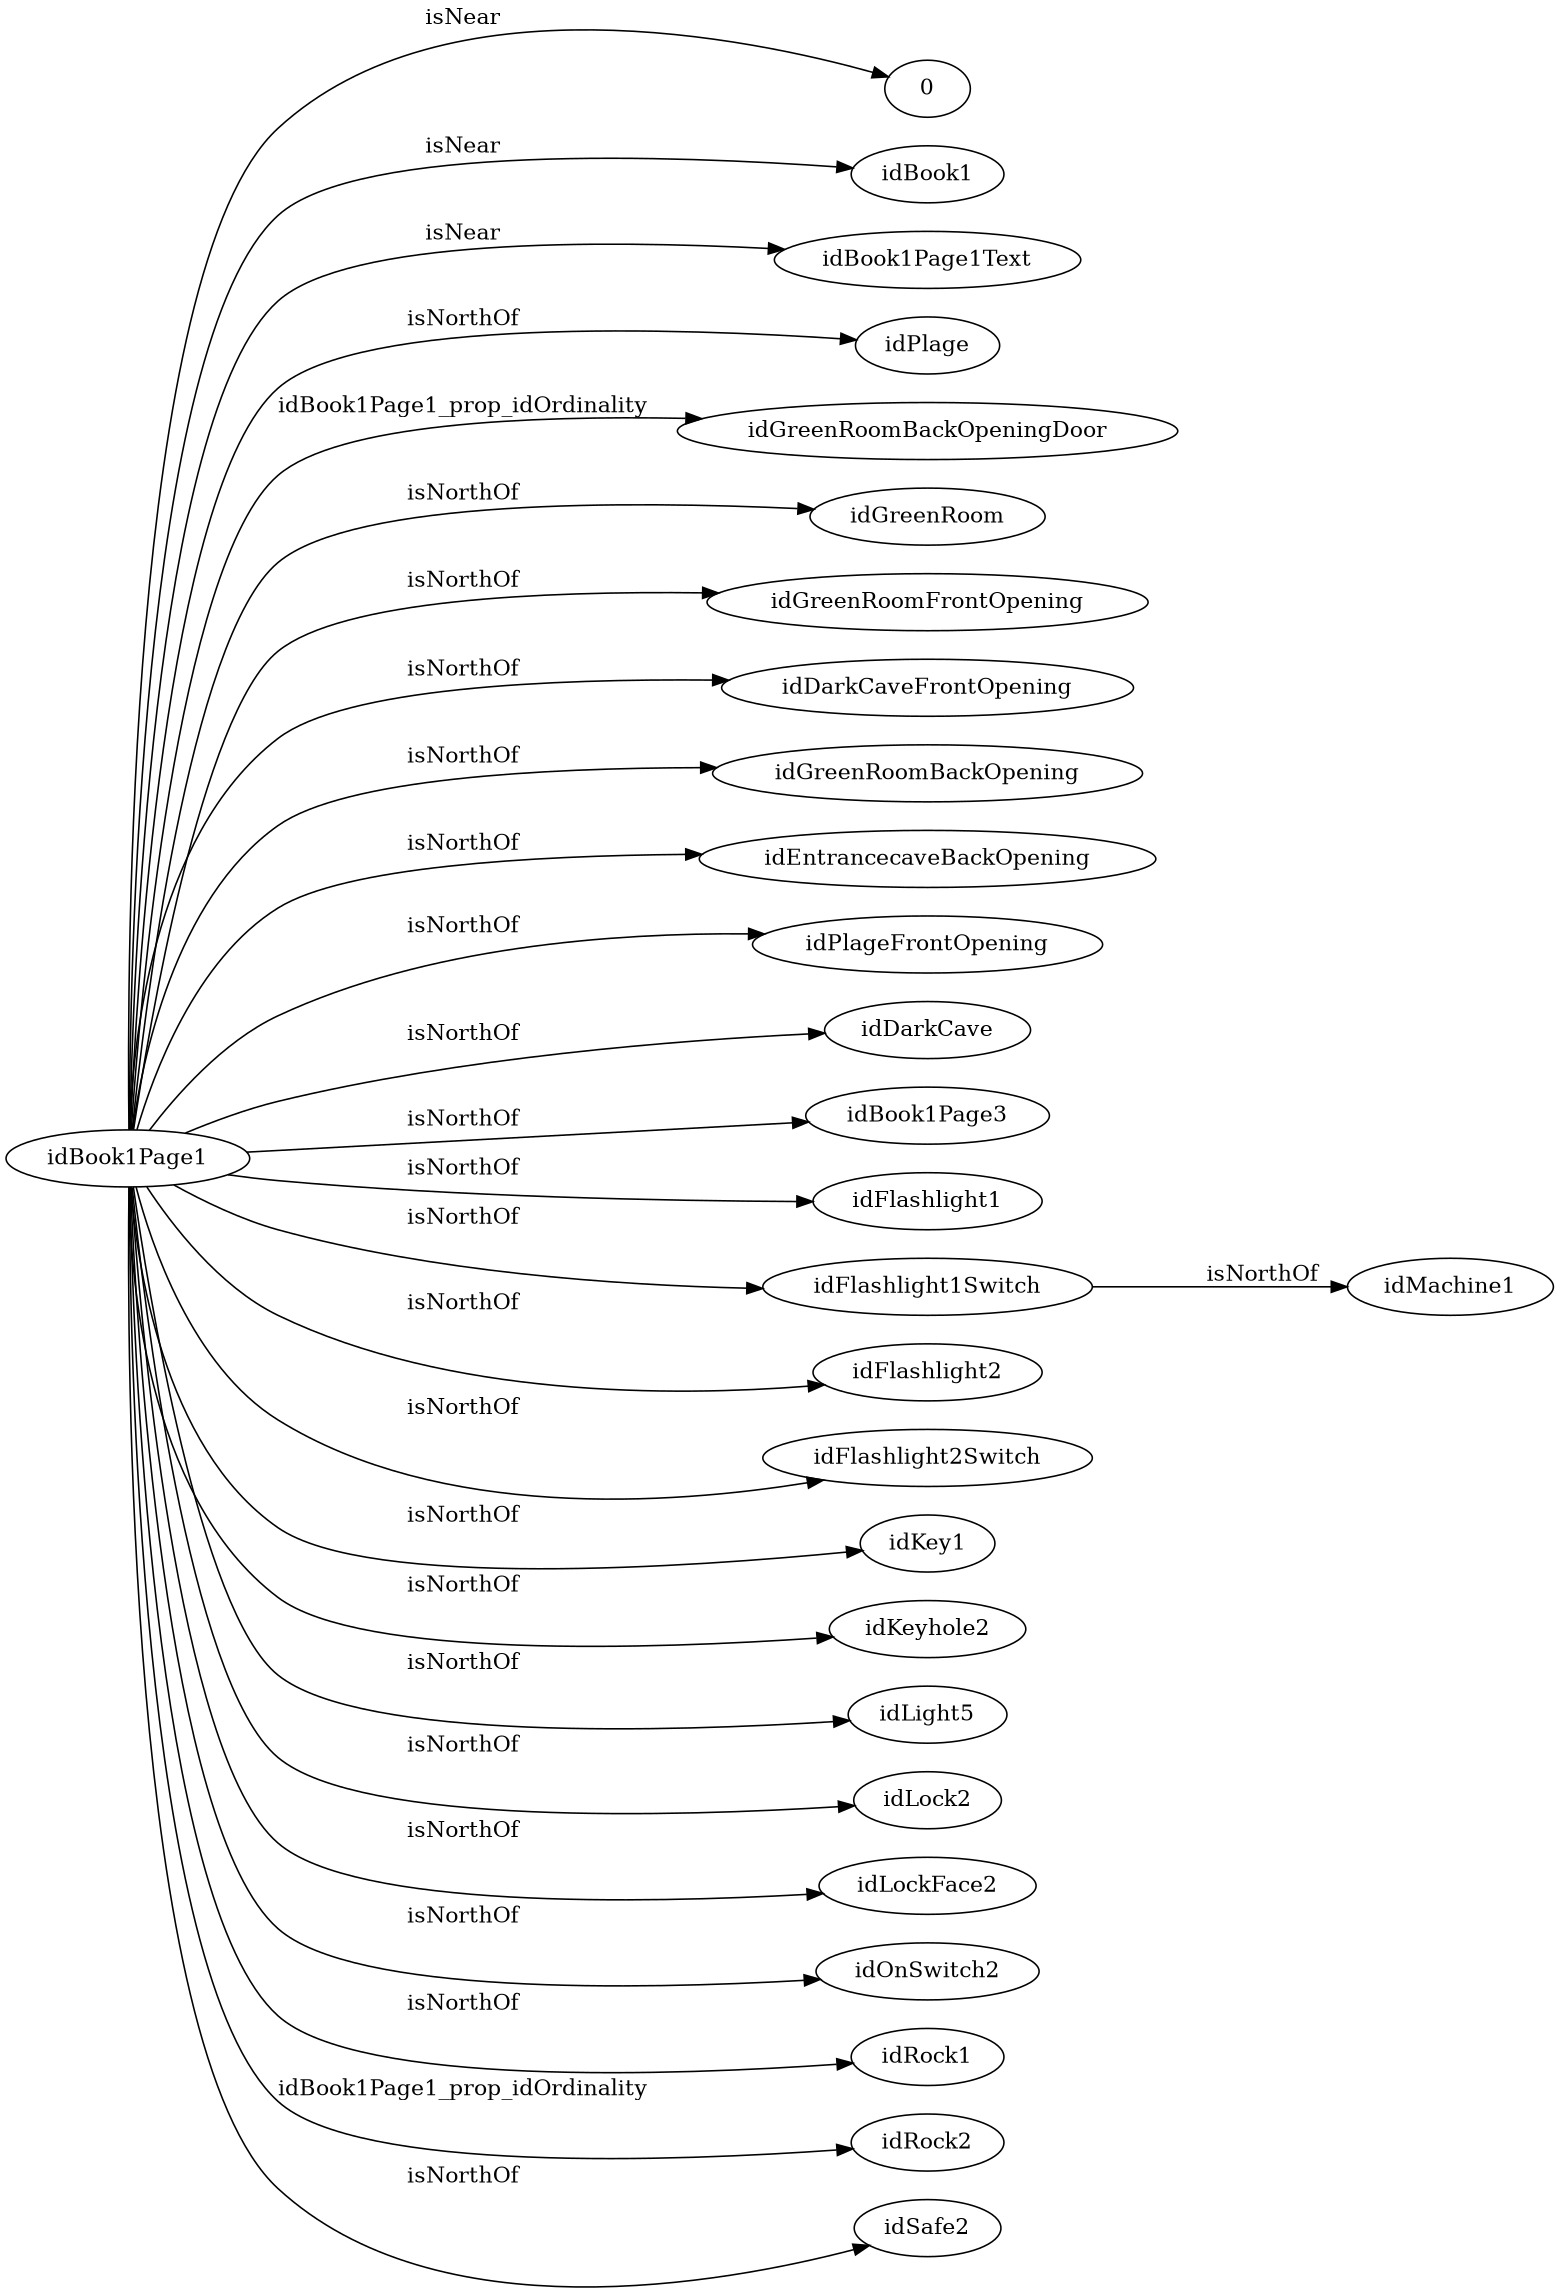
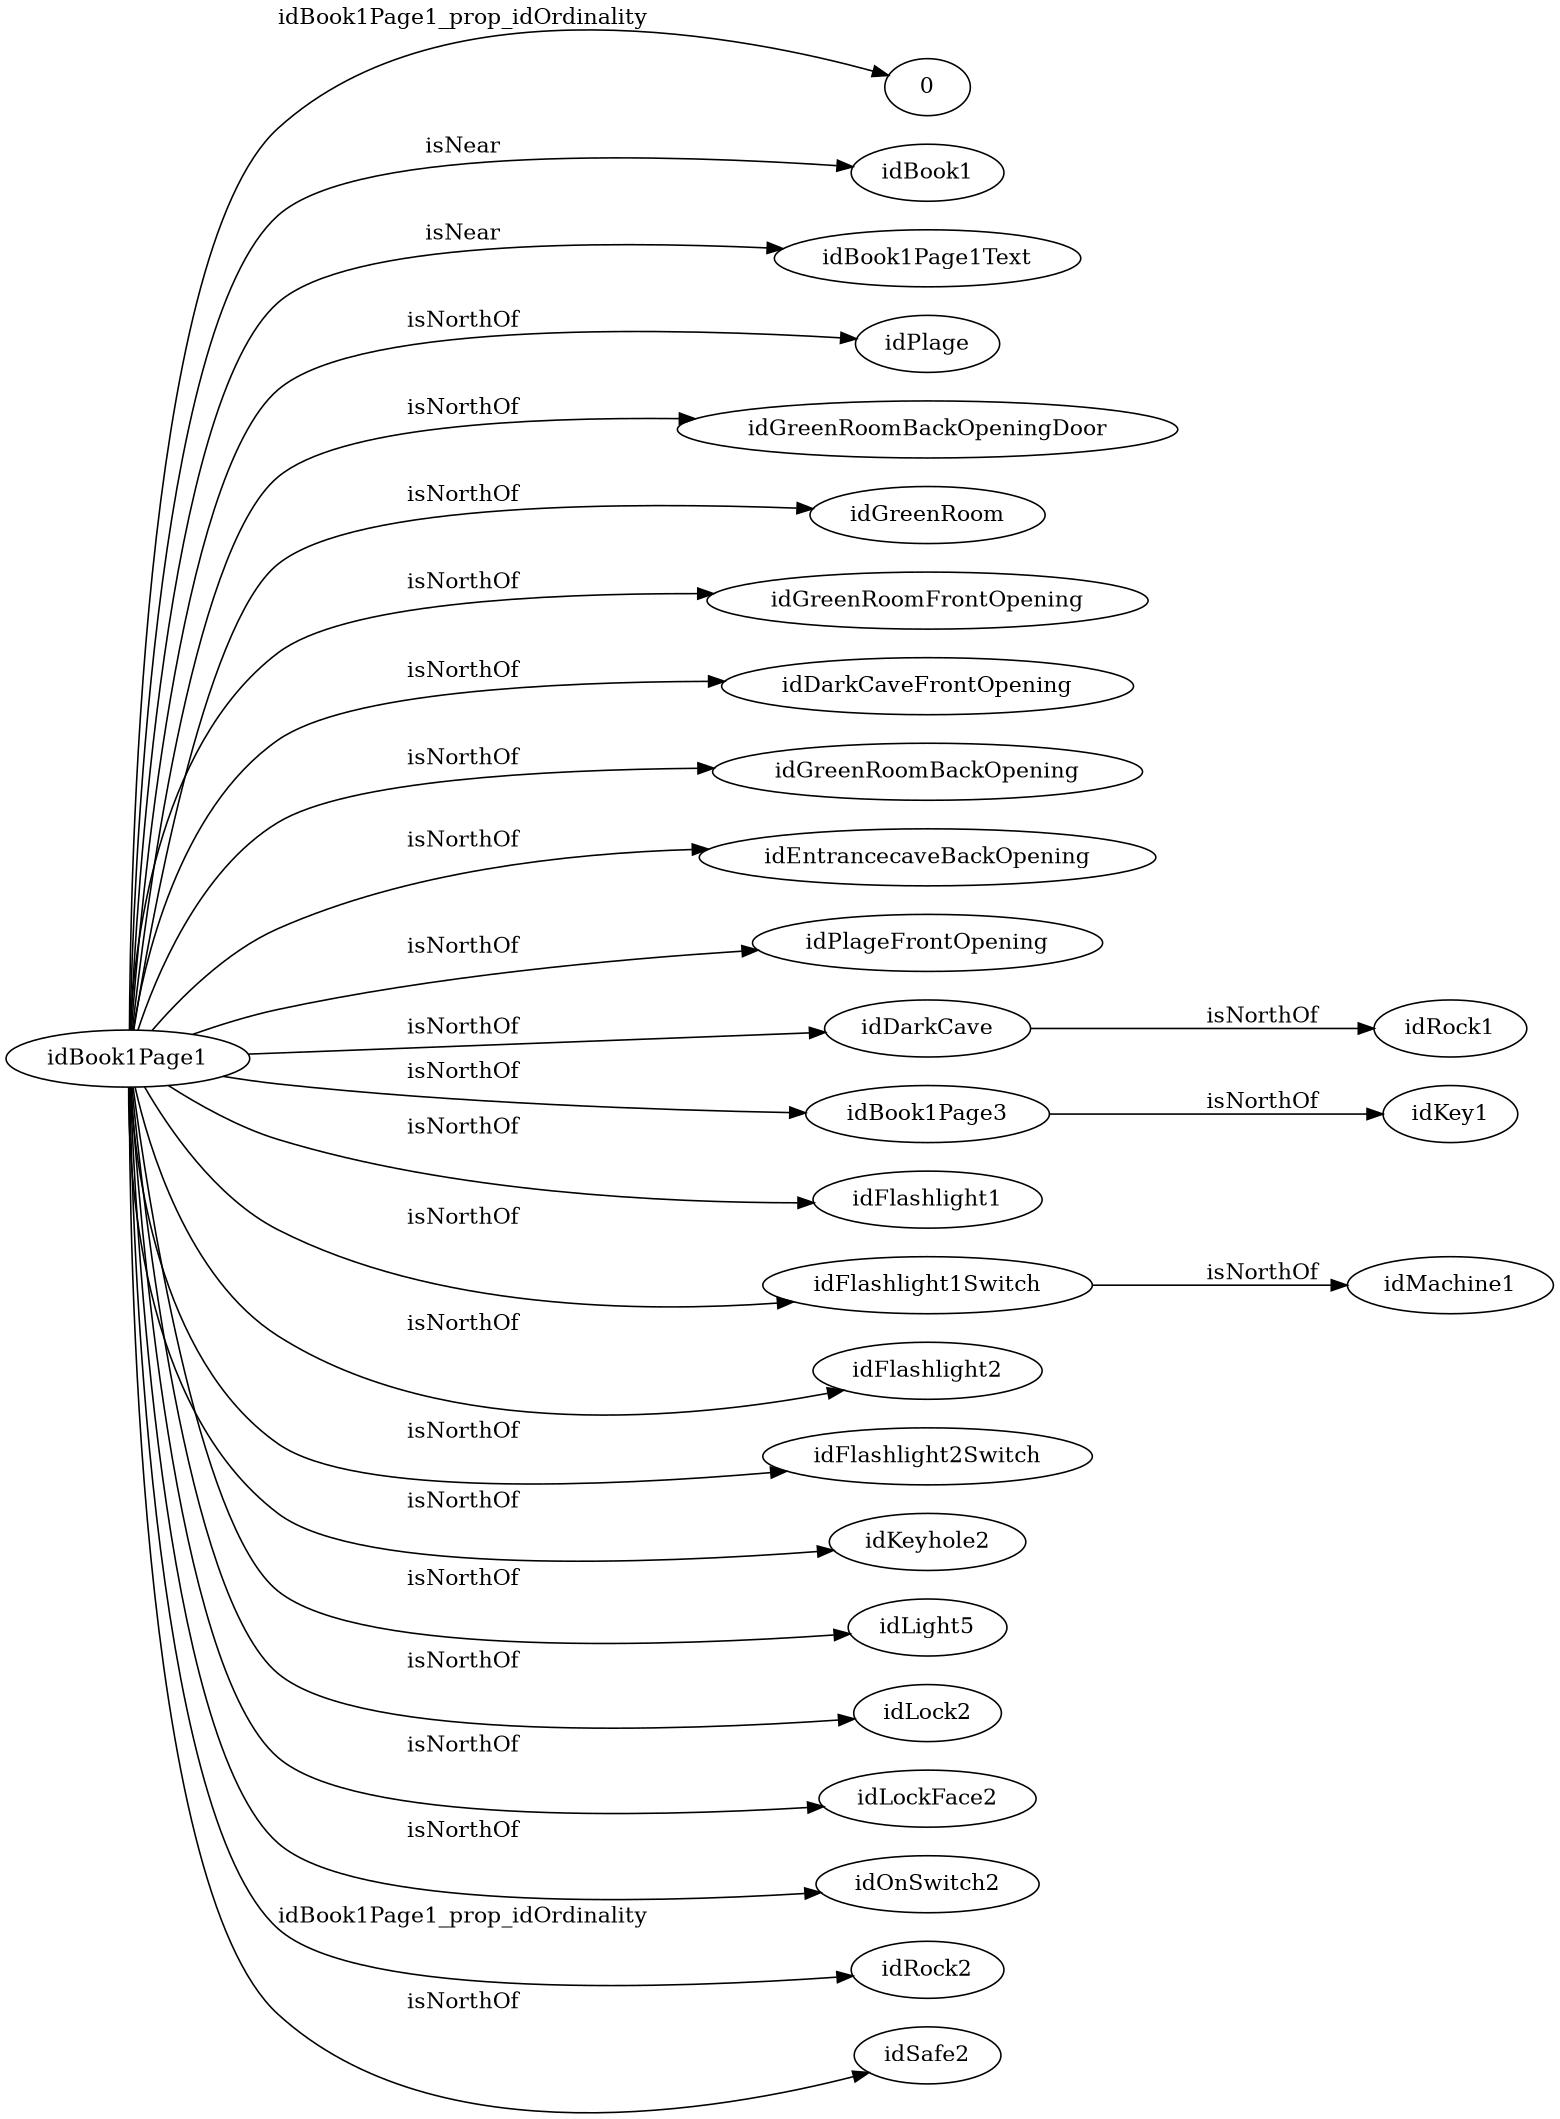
edge "idBook1Page1" -> "0": label "isNear" -> "idBook1Page1_prop_idOrdinality"
edge "idBook1Page1" -> "idGreenRoomBackOpeningDoor": label "idBook1Page1_prop_idOrdinality" -> "isNorthOf"
edge "idBook1Page1" -> "idKey1": now "idBook1Page3" -> "idKey1"
edge "idBook1Page1" -> "idRock1": now "idDarkCave" -> "idRock1"
